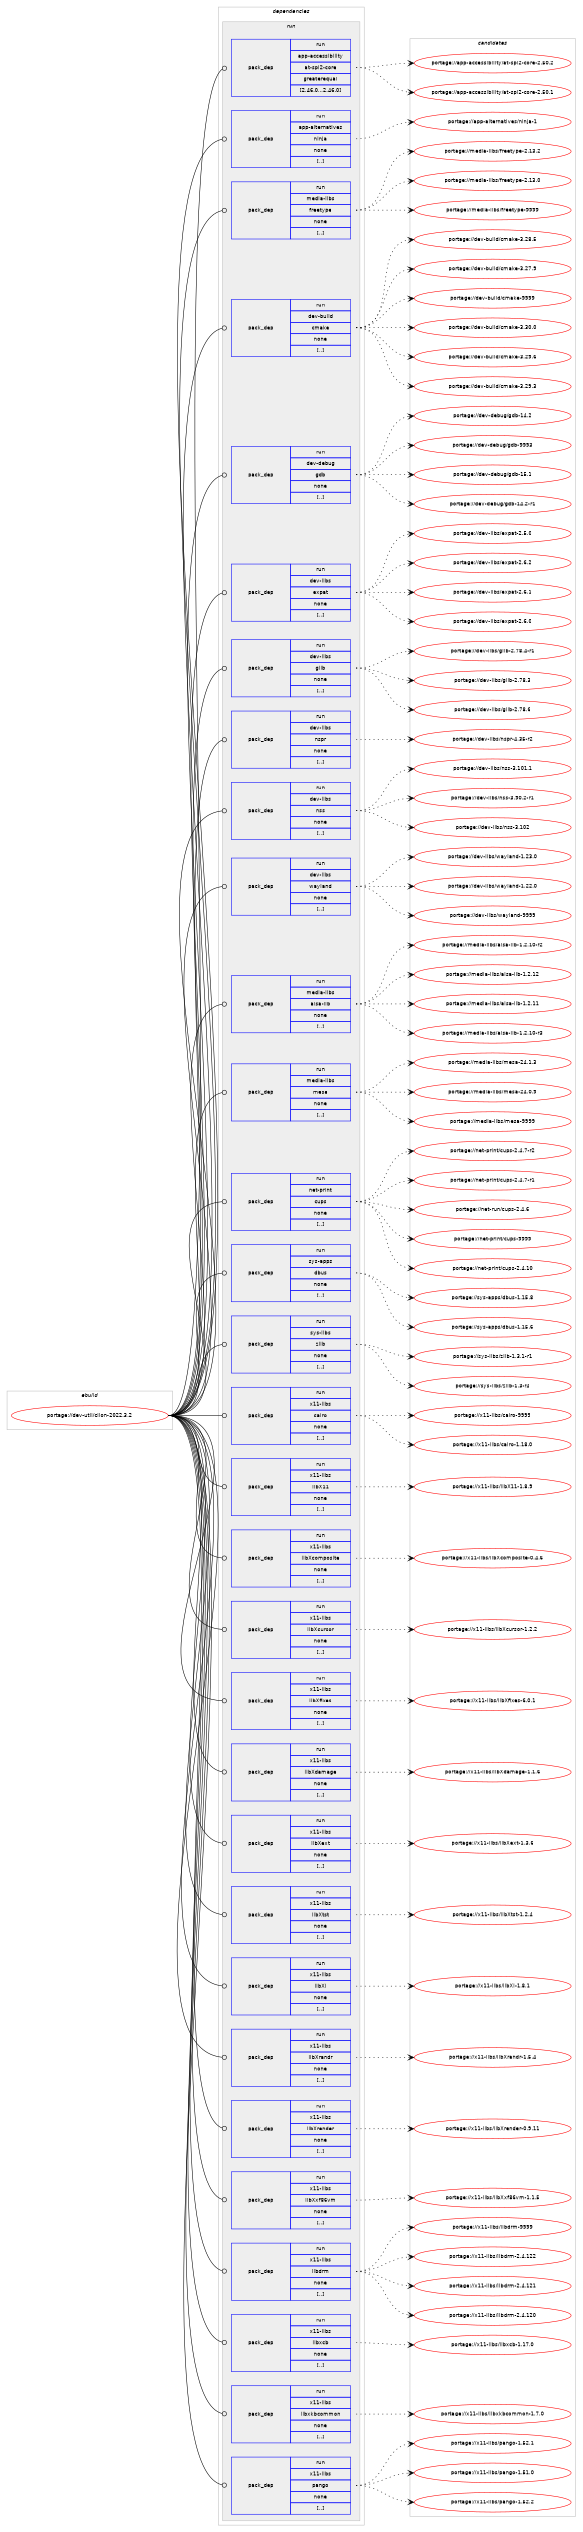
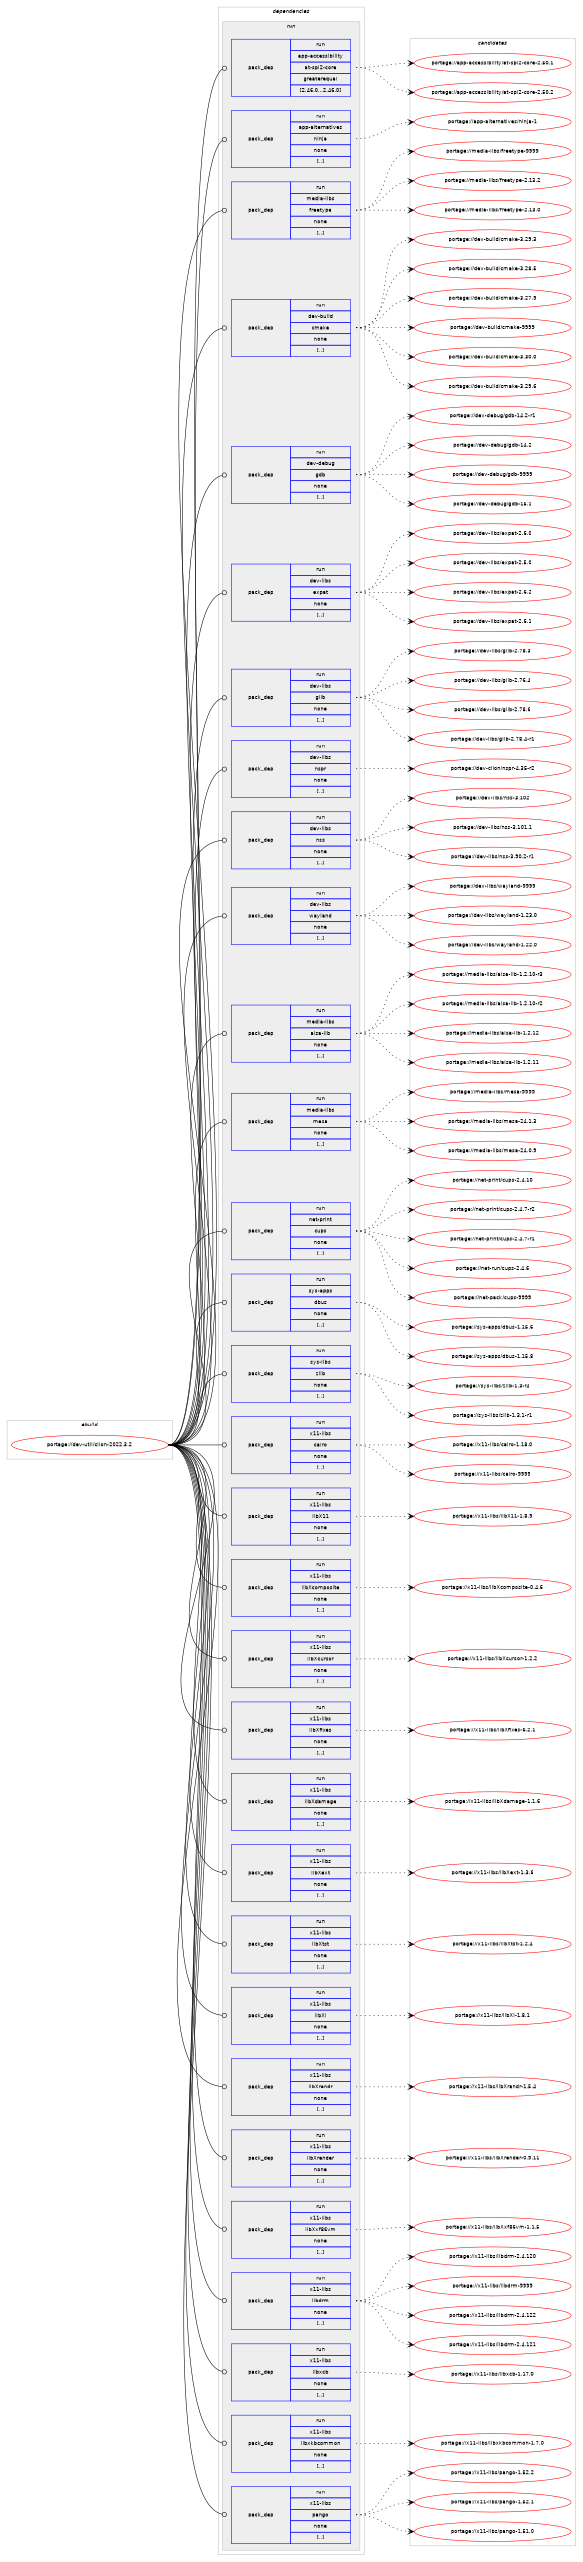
node "portage://dev-debug/gdb-9993": label "portage://dev-debug/gdb-9993" -> "portage://dev-debug/gdb-9999"
node "portage://dev-libs/glib-2.76.4": added
node "portage://dev-libs/nspr-4.35-r2": label "portage://dev-libs/nspr-4.35-r2" -> "portage://dev-clion/nspr-4.35-r2"
node "portage://net-print/cups-9999": label "portage://net-print/cups-9999" -> "portage://net-pack/cups-9999"
node "portage://x11-libs/libXfixes-6.0.1": label "portage://x11-libs/libXfixes-6.0.1" -> "portage://x11-libs/libXfixes-6.2.1"
